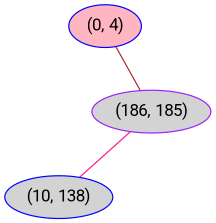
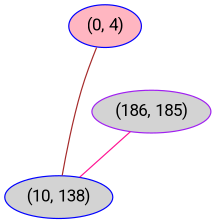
edge "(0, 4)" -- "(186, 185)": now "(0, 4)" -- "(10, 138)"
